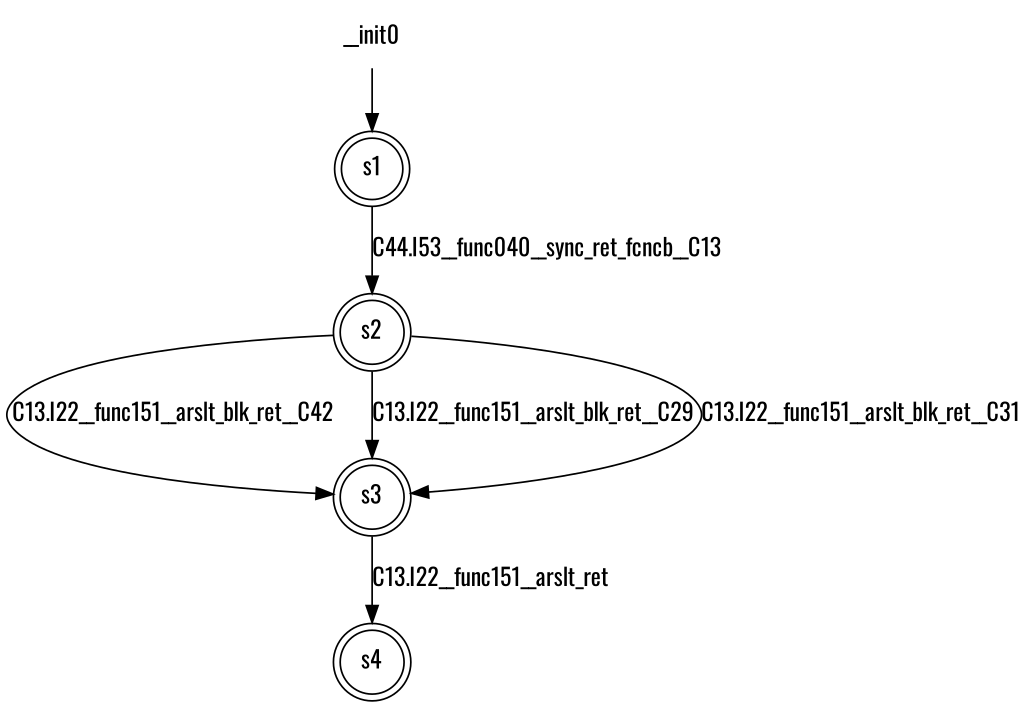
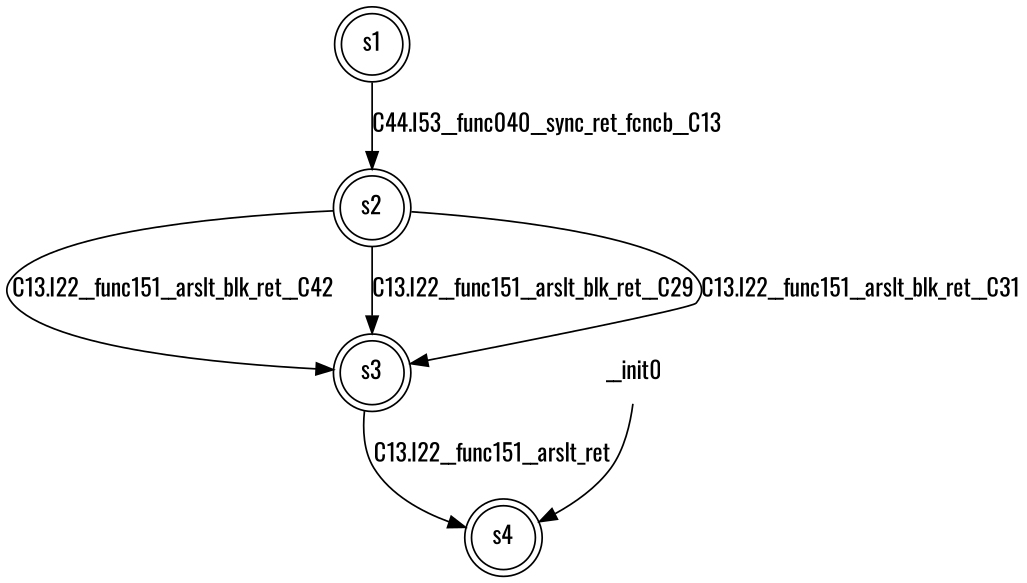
edge "__init0" -> "s1": now "__init0" -> "s4"
